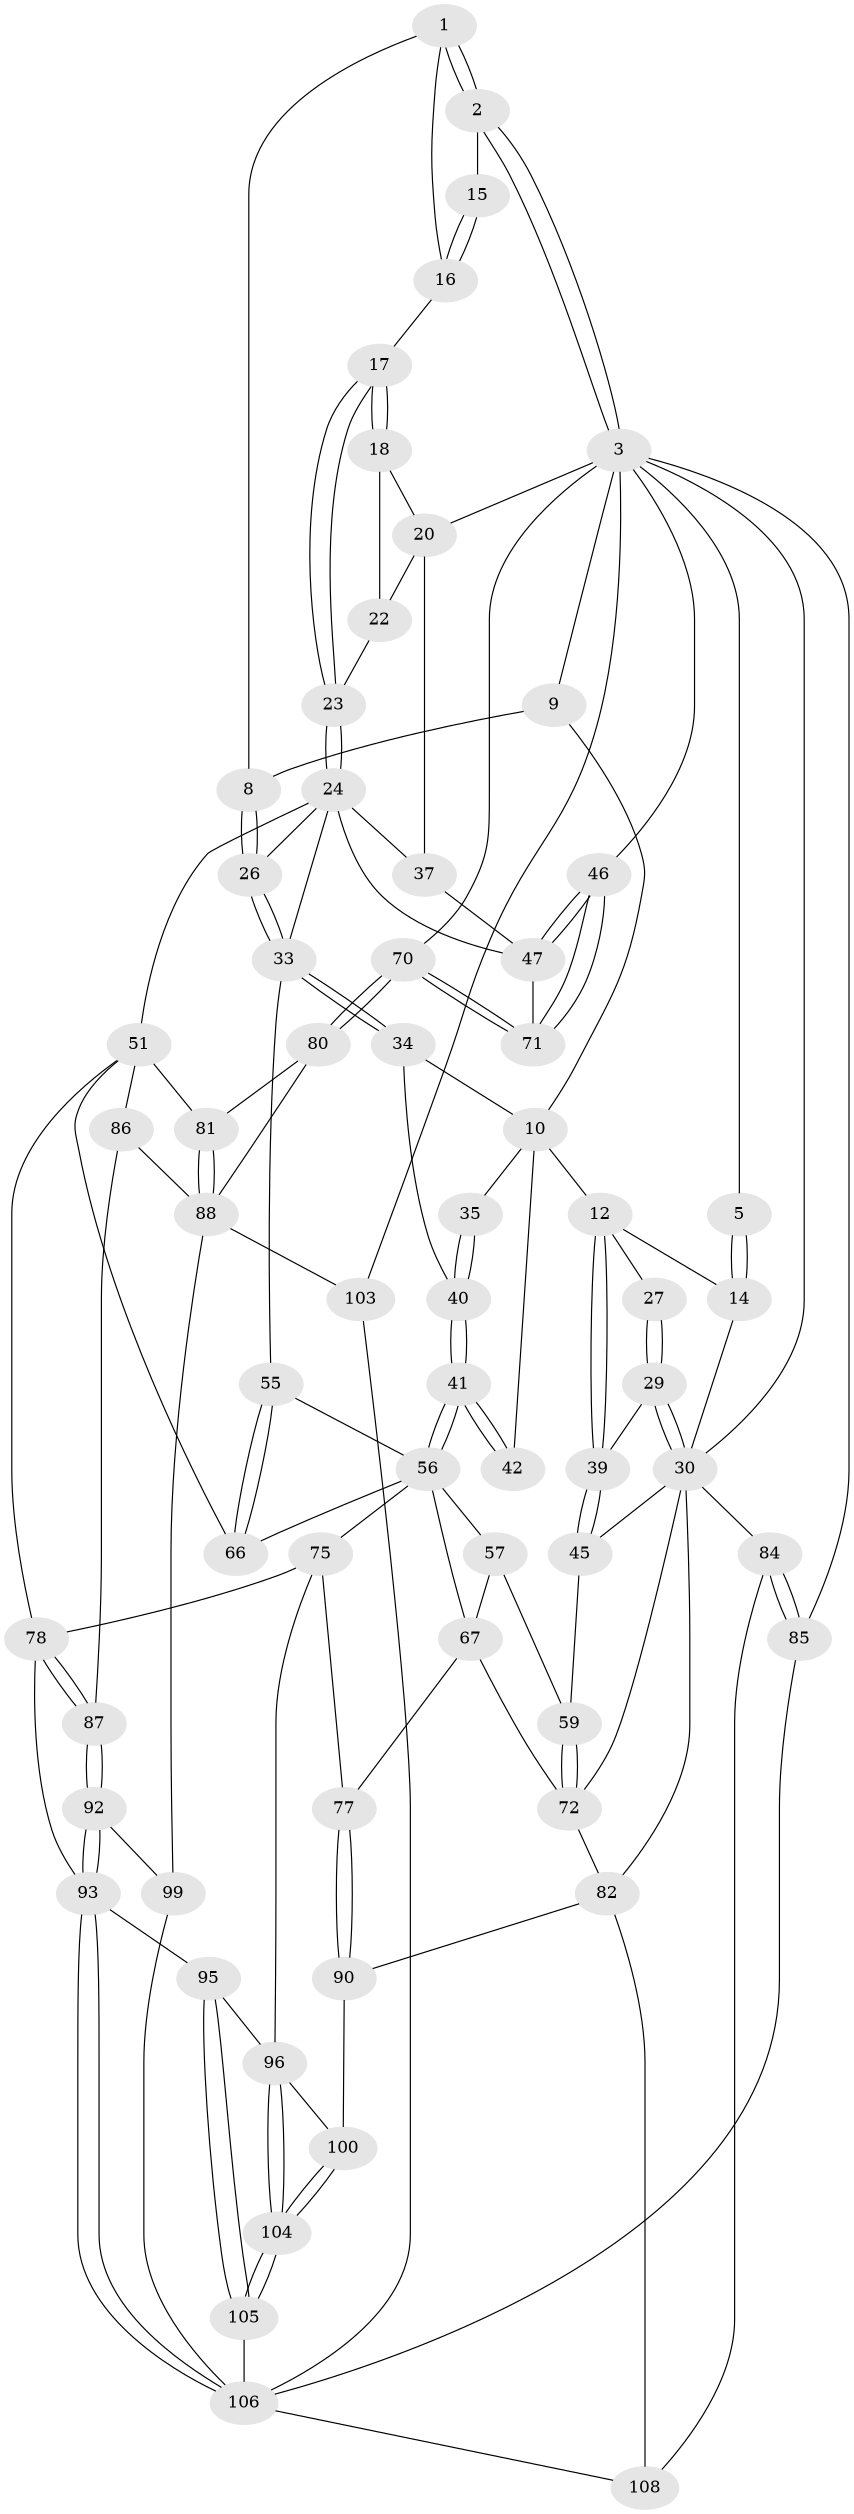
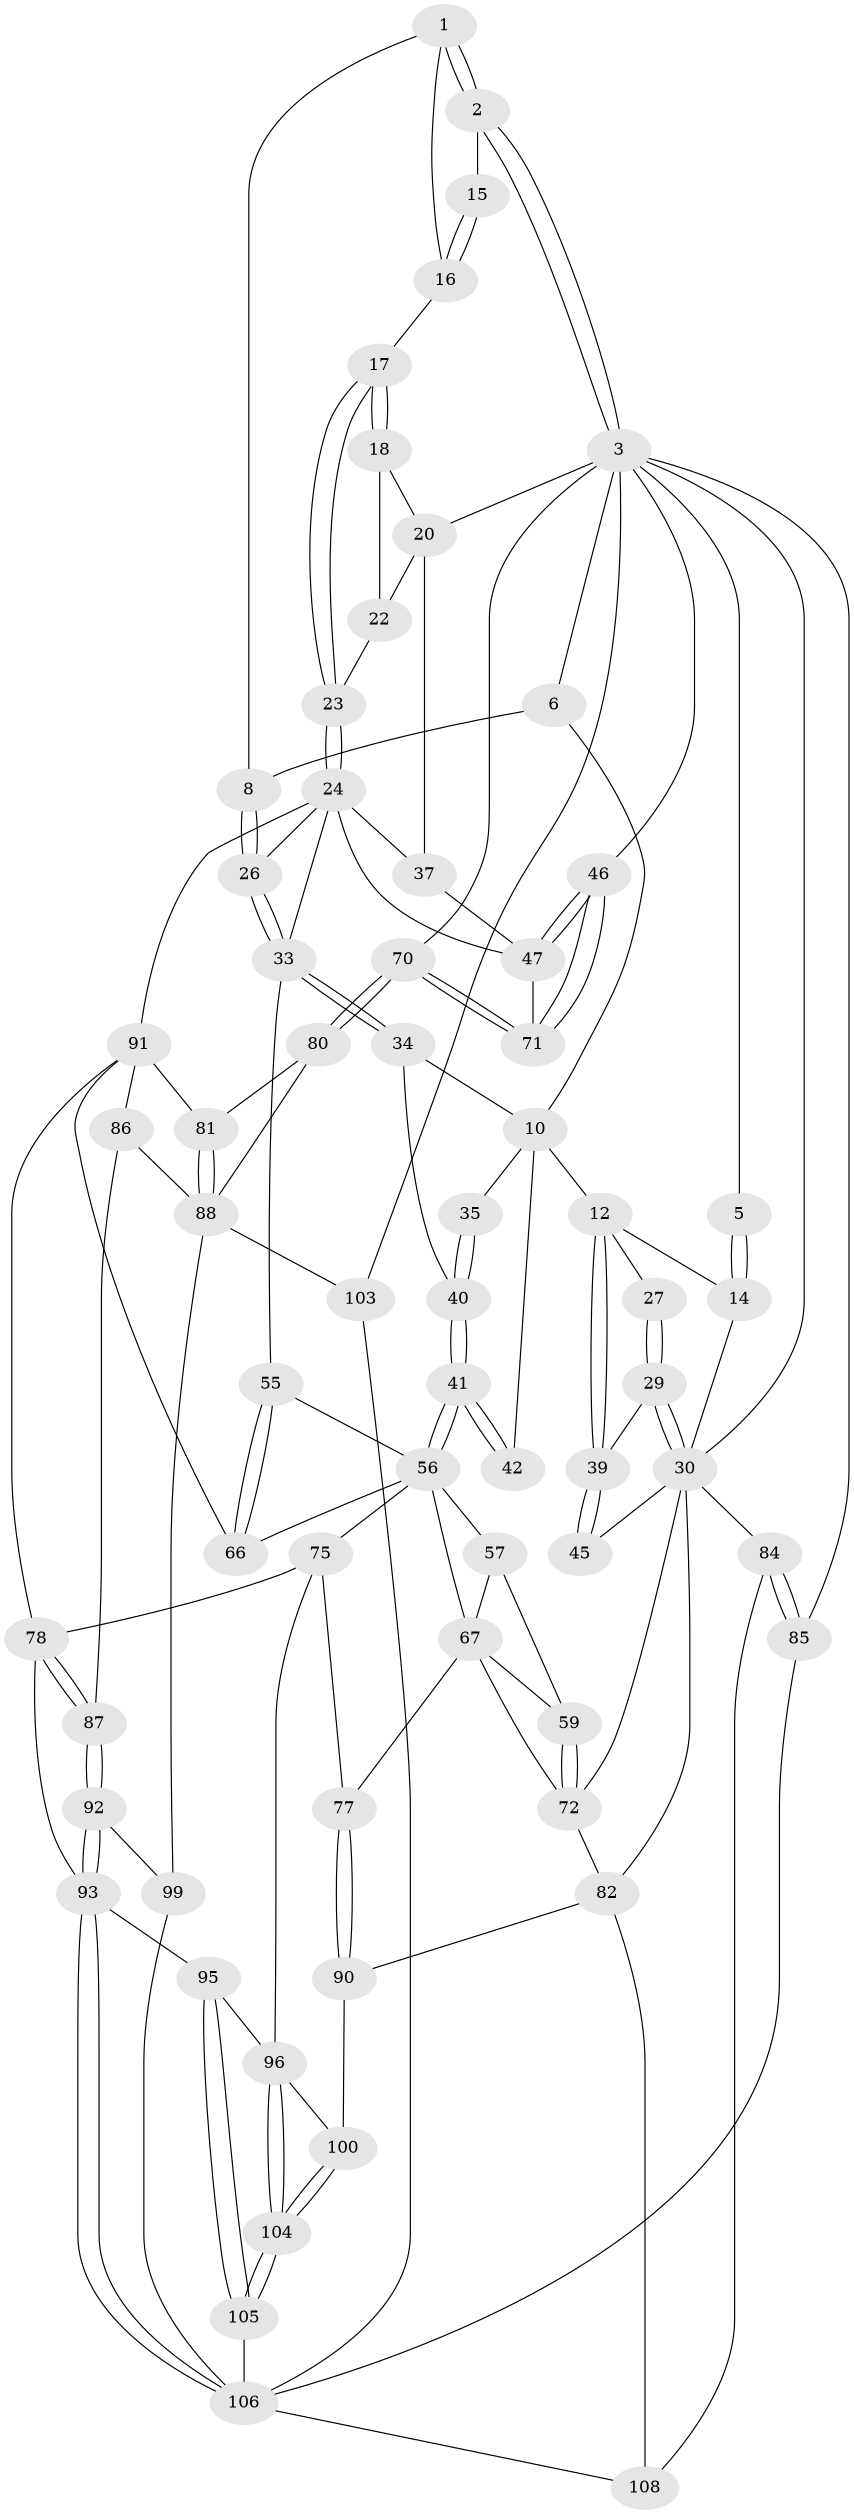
node "9": label "9" -> "6"
node "51": label "51" -> "91"
edge "45" -- "59": now "67" -- "59"
